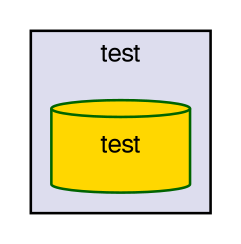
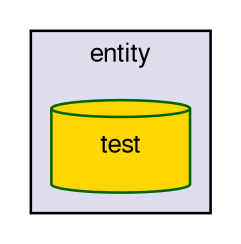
cluster "test": label "test" -> "entity"
